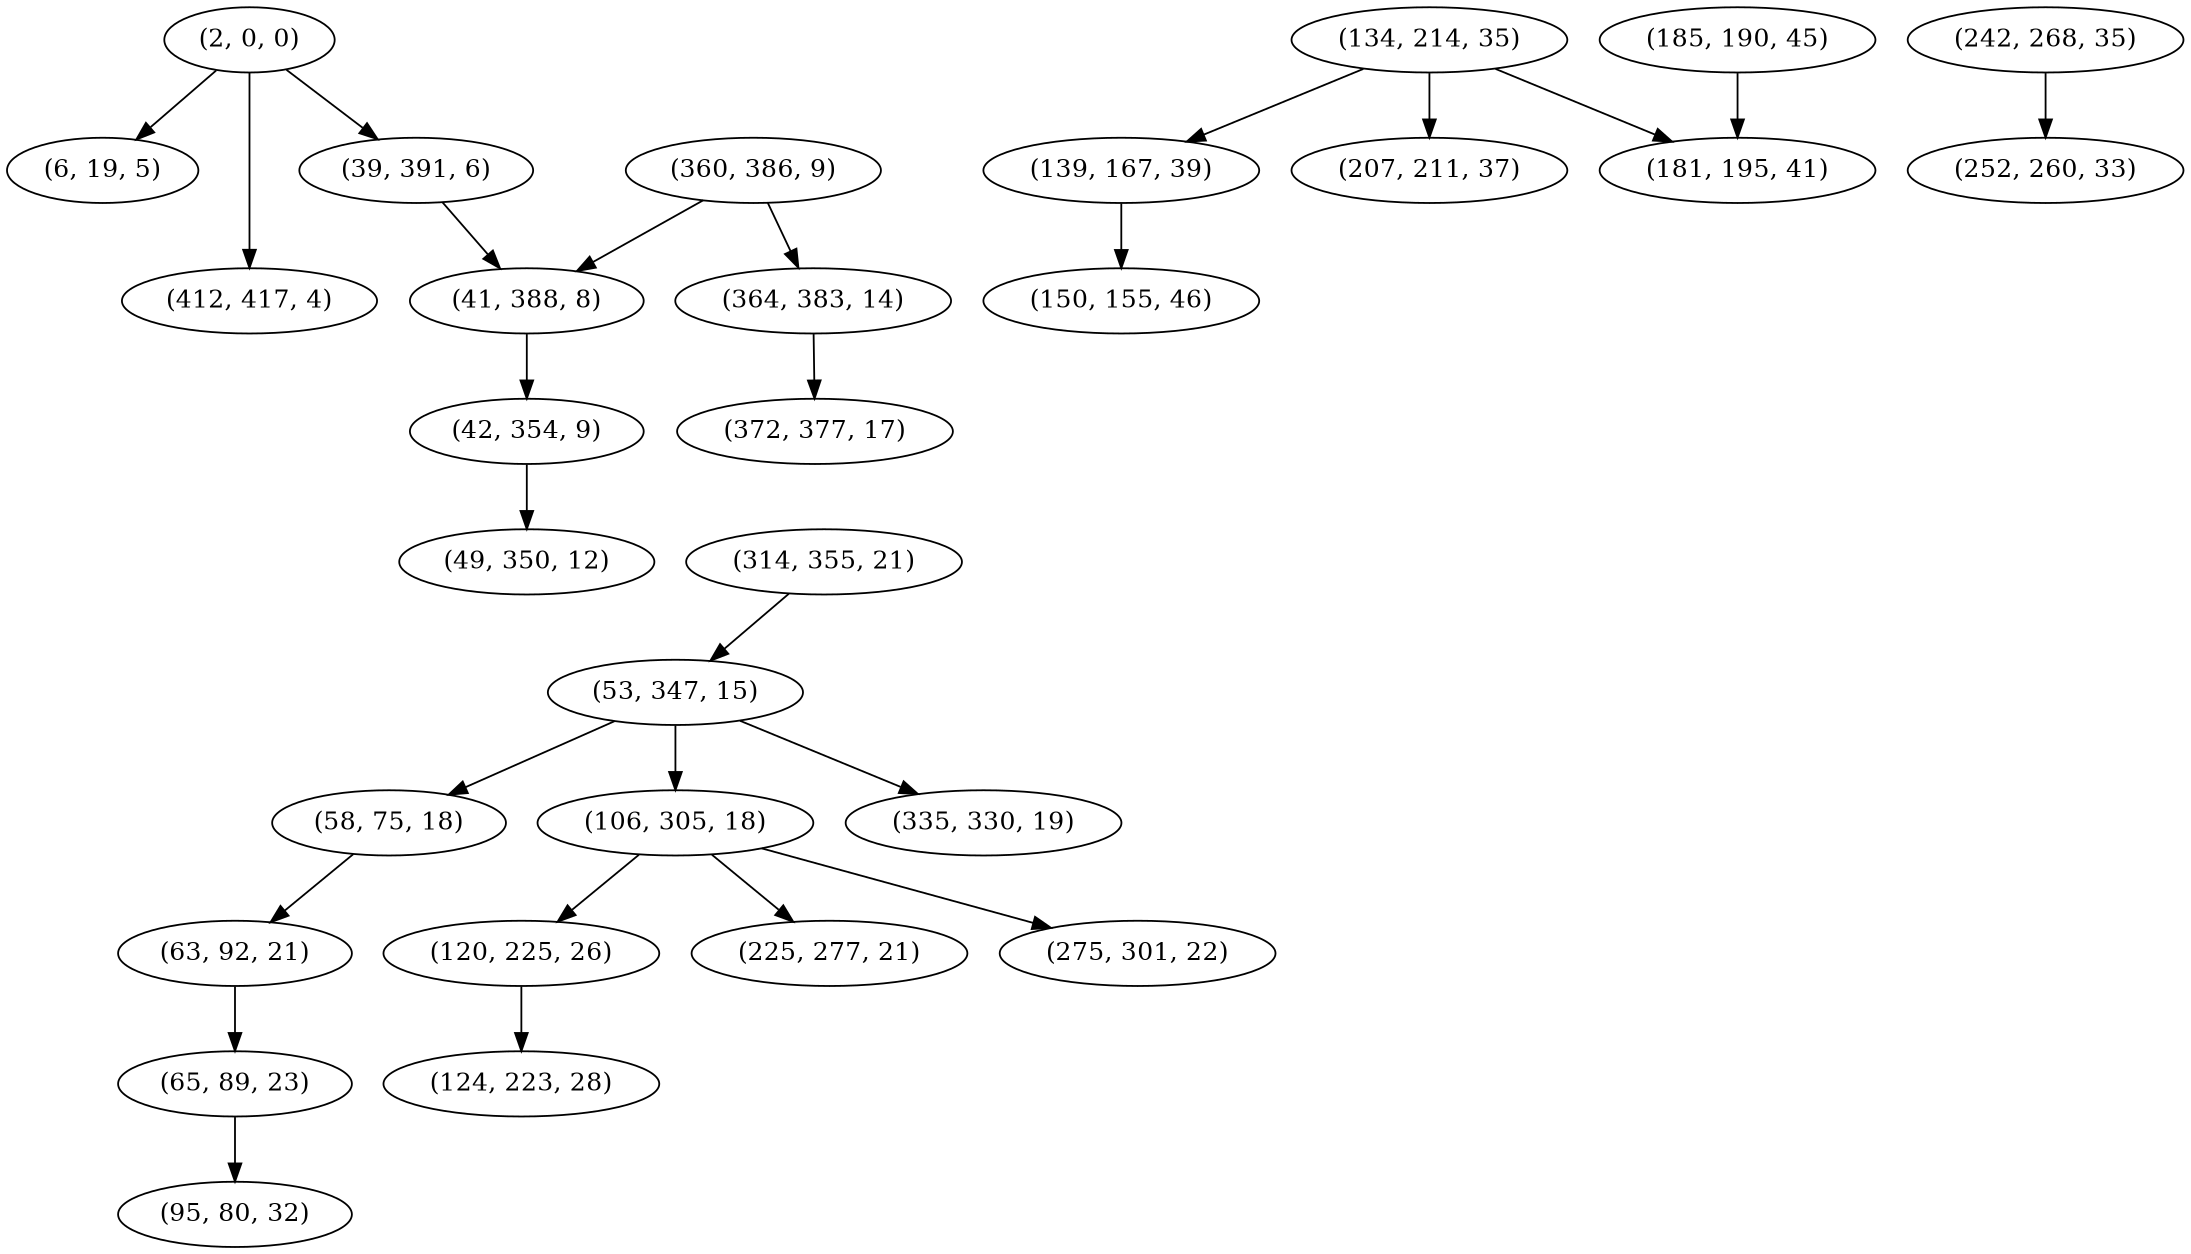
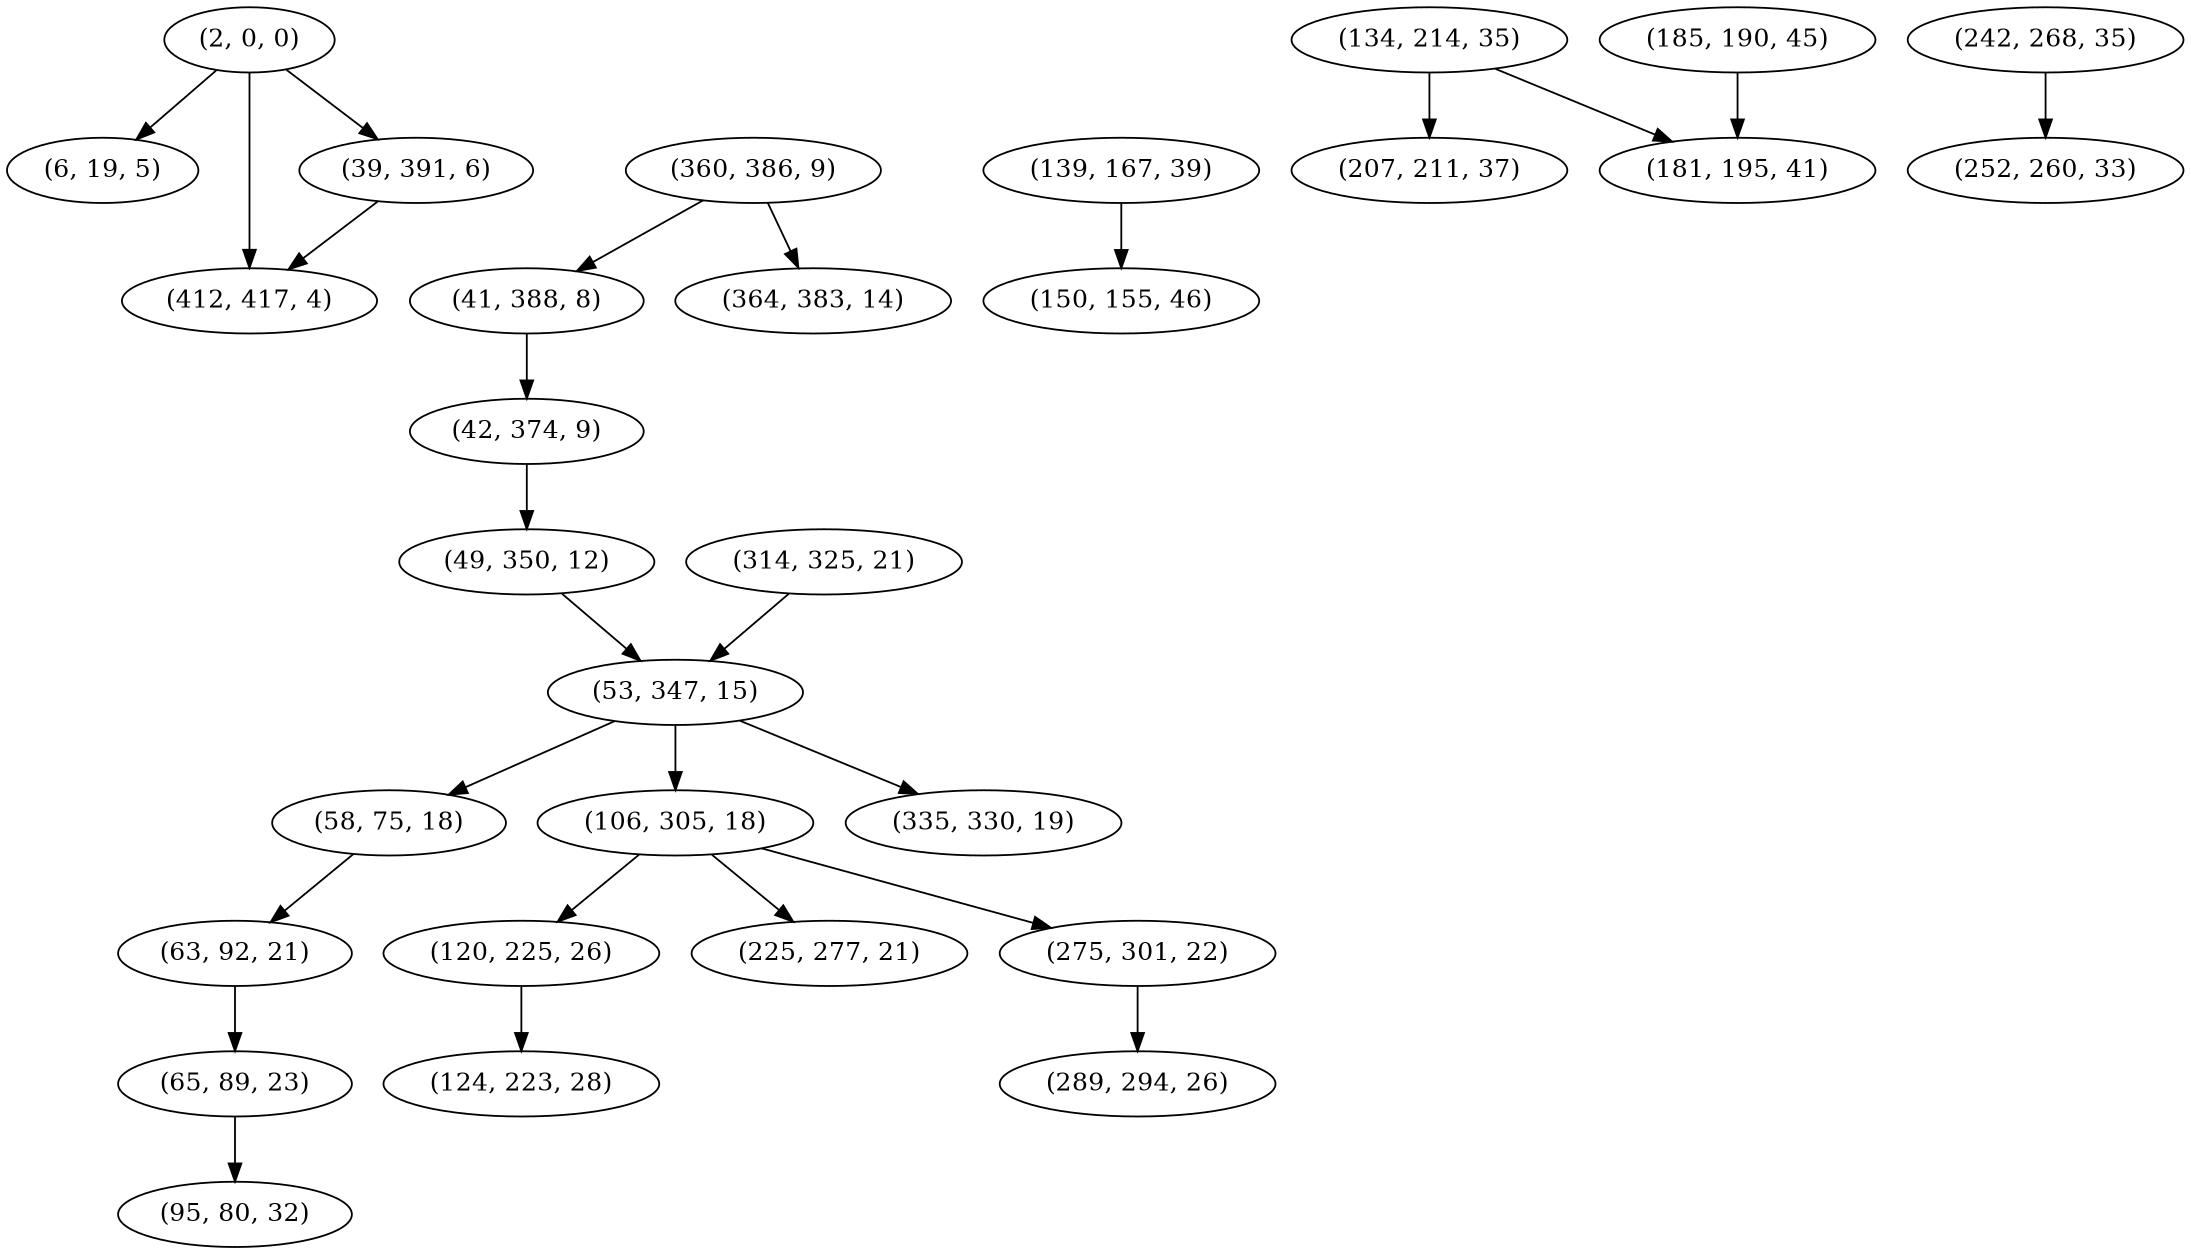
edge "(134, 214, 35)" -> "(139, 167, 39)": removed
edge "(39, 391, 6)" -> "(41, 388, 8)": now "(39, 391, 6)" -> "(412, 417, 4)"
node "(42, 354, 9)": label "(42, 354, 9)" -> "(42, 374, 9)"
node "(372, 377, 17)": removed
node "(314, 355, 21)": label "(314, 355, 21)" -> "(314, 325, 21)"
edge "(49, 350, 12)" -> "(53, 347, 15)": added
node "(289, 294, 26)": added
